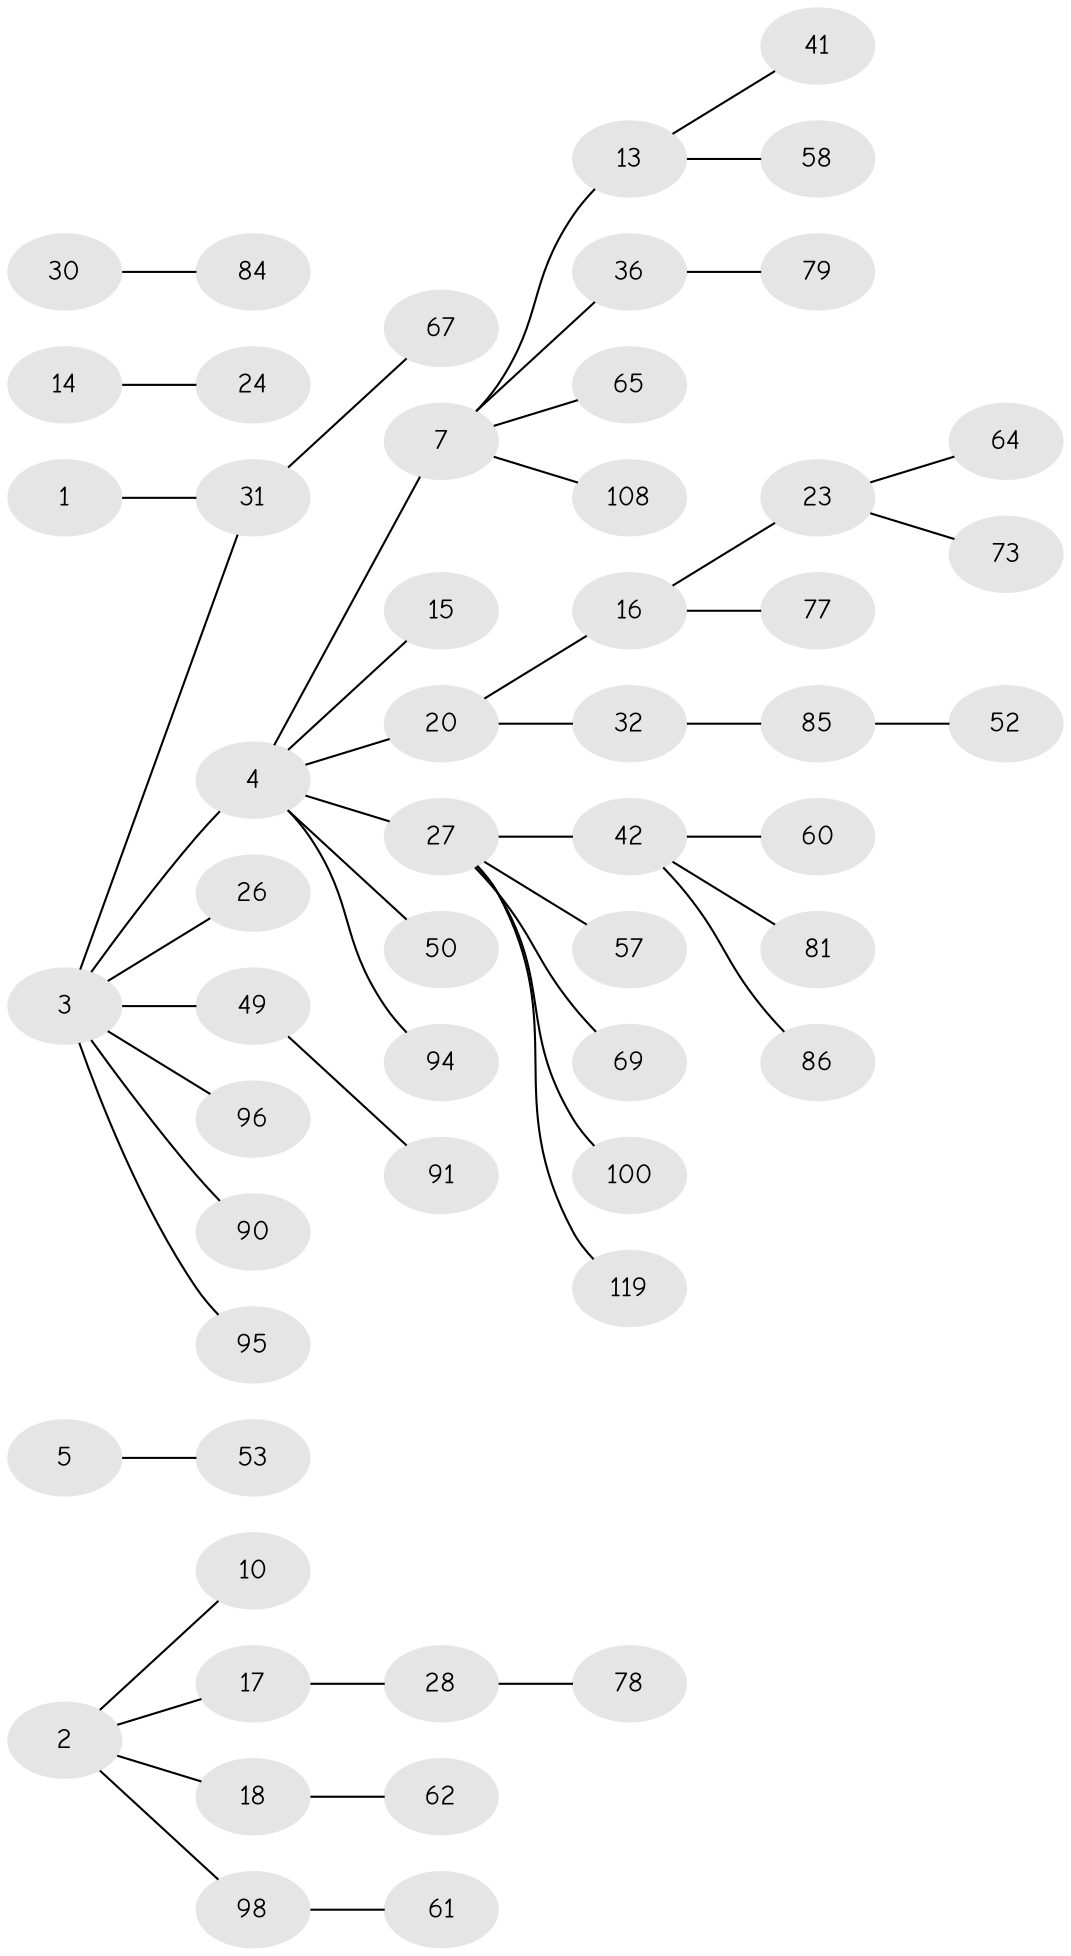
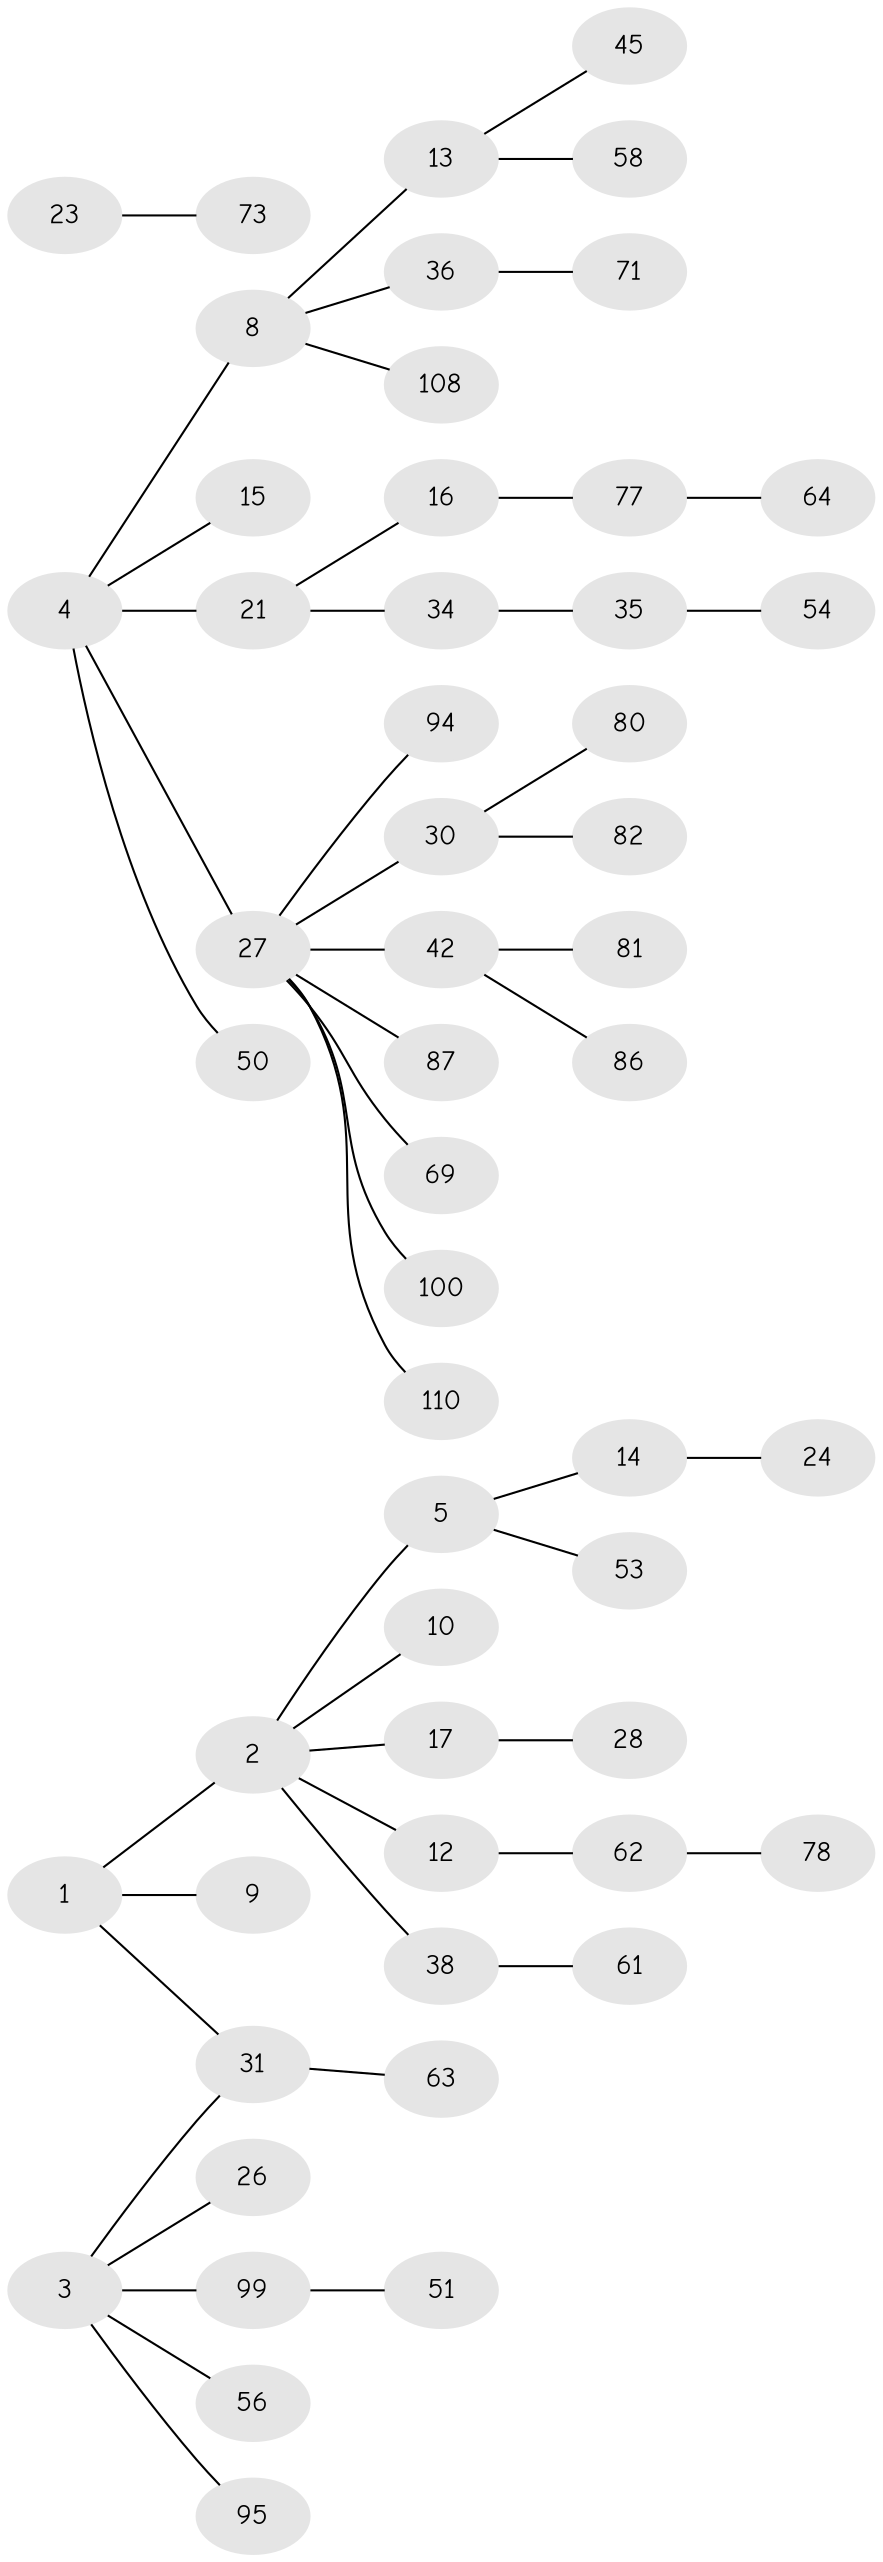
node "41": label "41" -> "45"
node "84": label "84" -> "80"
node "79": label "79" -> "71"
node "67": label "67" -> "63"
node "65": removed
node "7": label "7" -> "8"
edge "64" -- "23": now "64" -- "77"
edge "23" -- "16": removed
node "20": label "20" -> "21"
node "32": label "32" -> "34"
node "85": label "85" -> "35"
node "52": label "52" -> "54"
node "82": added
node "60": removed
edge "4" -- "3": removed
edge "30" -- "27": added
edge "4" -- "94": now "27" -- "94"
node "57": label "57" -> "87"
node "49": label "49" -> "99"
node "96": label "96" -> "56"
node "91": label "91" -> "51"
node "90": removed
node "119": label "119" -> "110"
edge "14" -- "5": added
edge "5" -- "2": added
edge "28" -- "78": now "62" -- "78"
node "18": label "18" -> "12"
edge "2" -- "1": added
node "9": added
node "98": label "98" -> "38"
